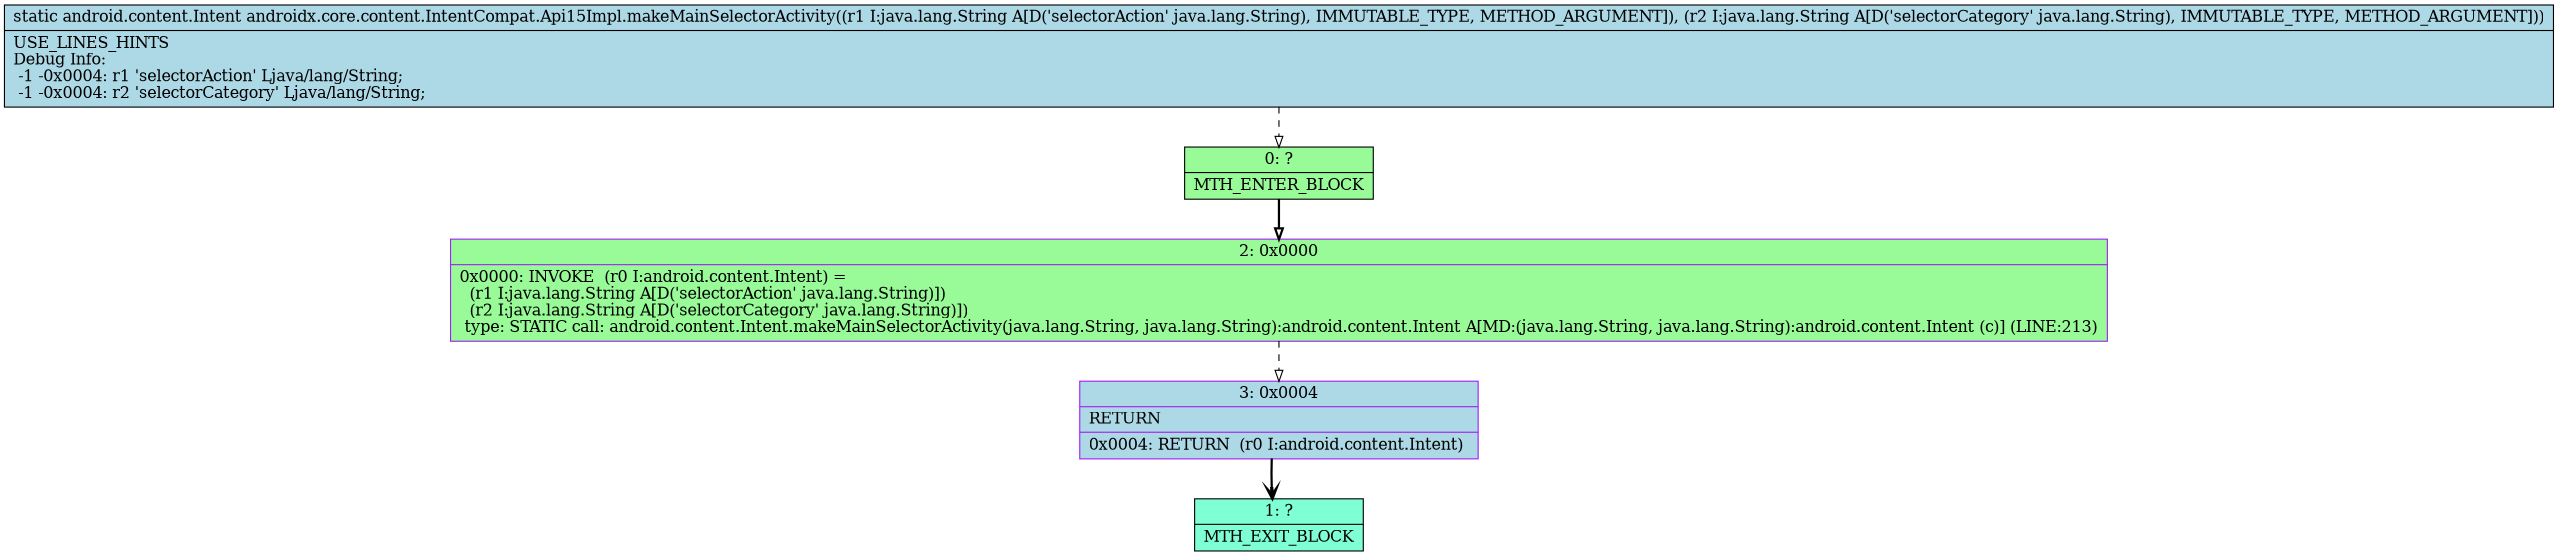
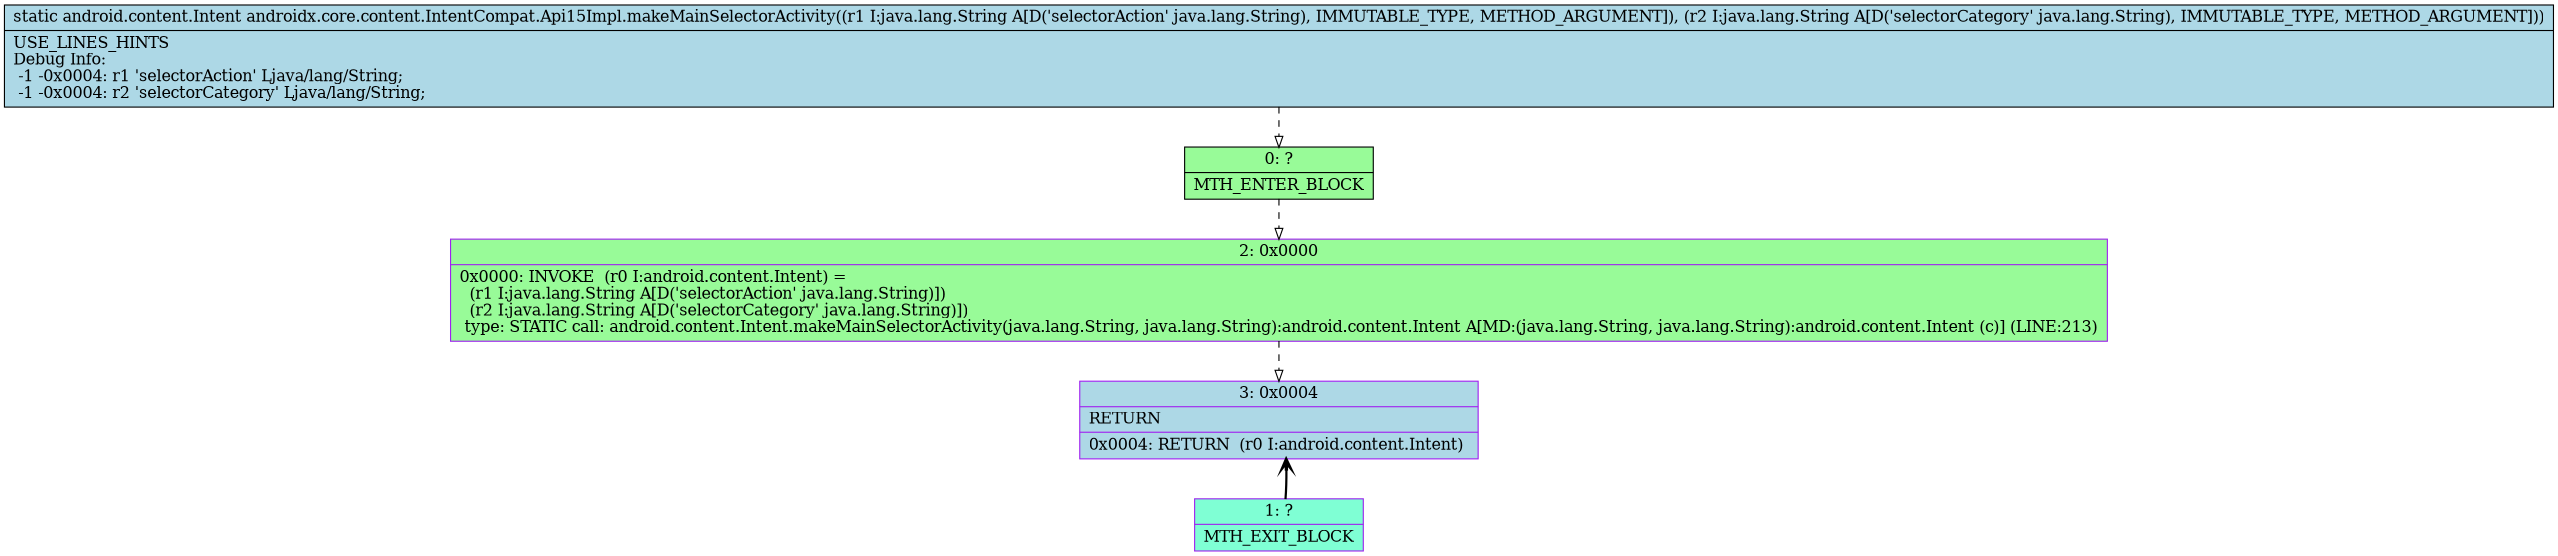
edge "0: ?" -> "2: 0x0000": style bold -> dashed
edge "3: 0x0004" -> "1: ?": reversed
node "1: ?": color black -> purple
